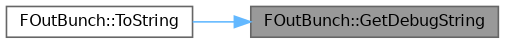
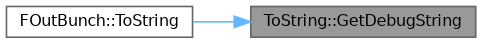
node "FOutBunch::GetDebugString": label "FOutBunch::GetDebugString" -> "ToString::GetDebugString"
